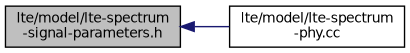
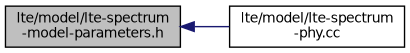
node "lte/model/lte-spectrum -signal-parameters.h": label "lte/model/lte-spectrum -signal-parameters.h" -> "lte/model/lte-spectrum -model-parameters.h"
